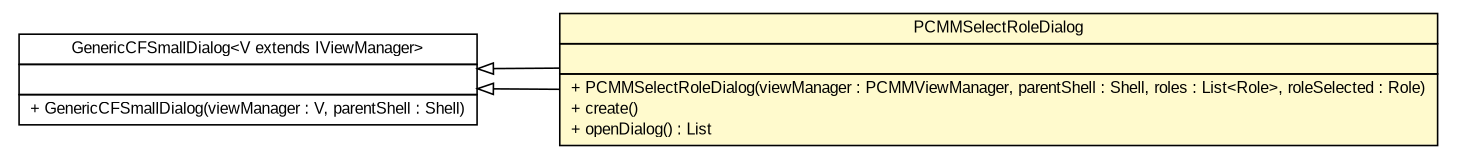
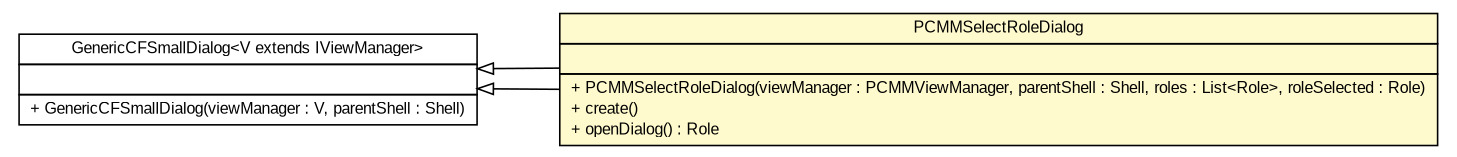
node "PCMMSelectRoleDialog": text "+ openDialog() : List" -> "+ openDialog() : Role"
